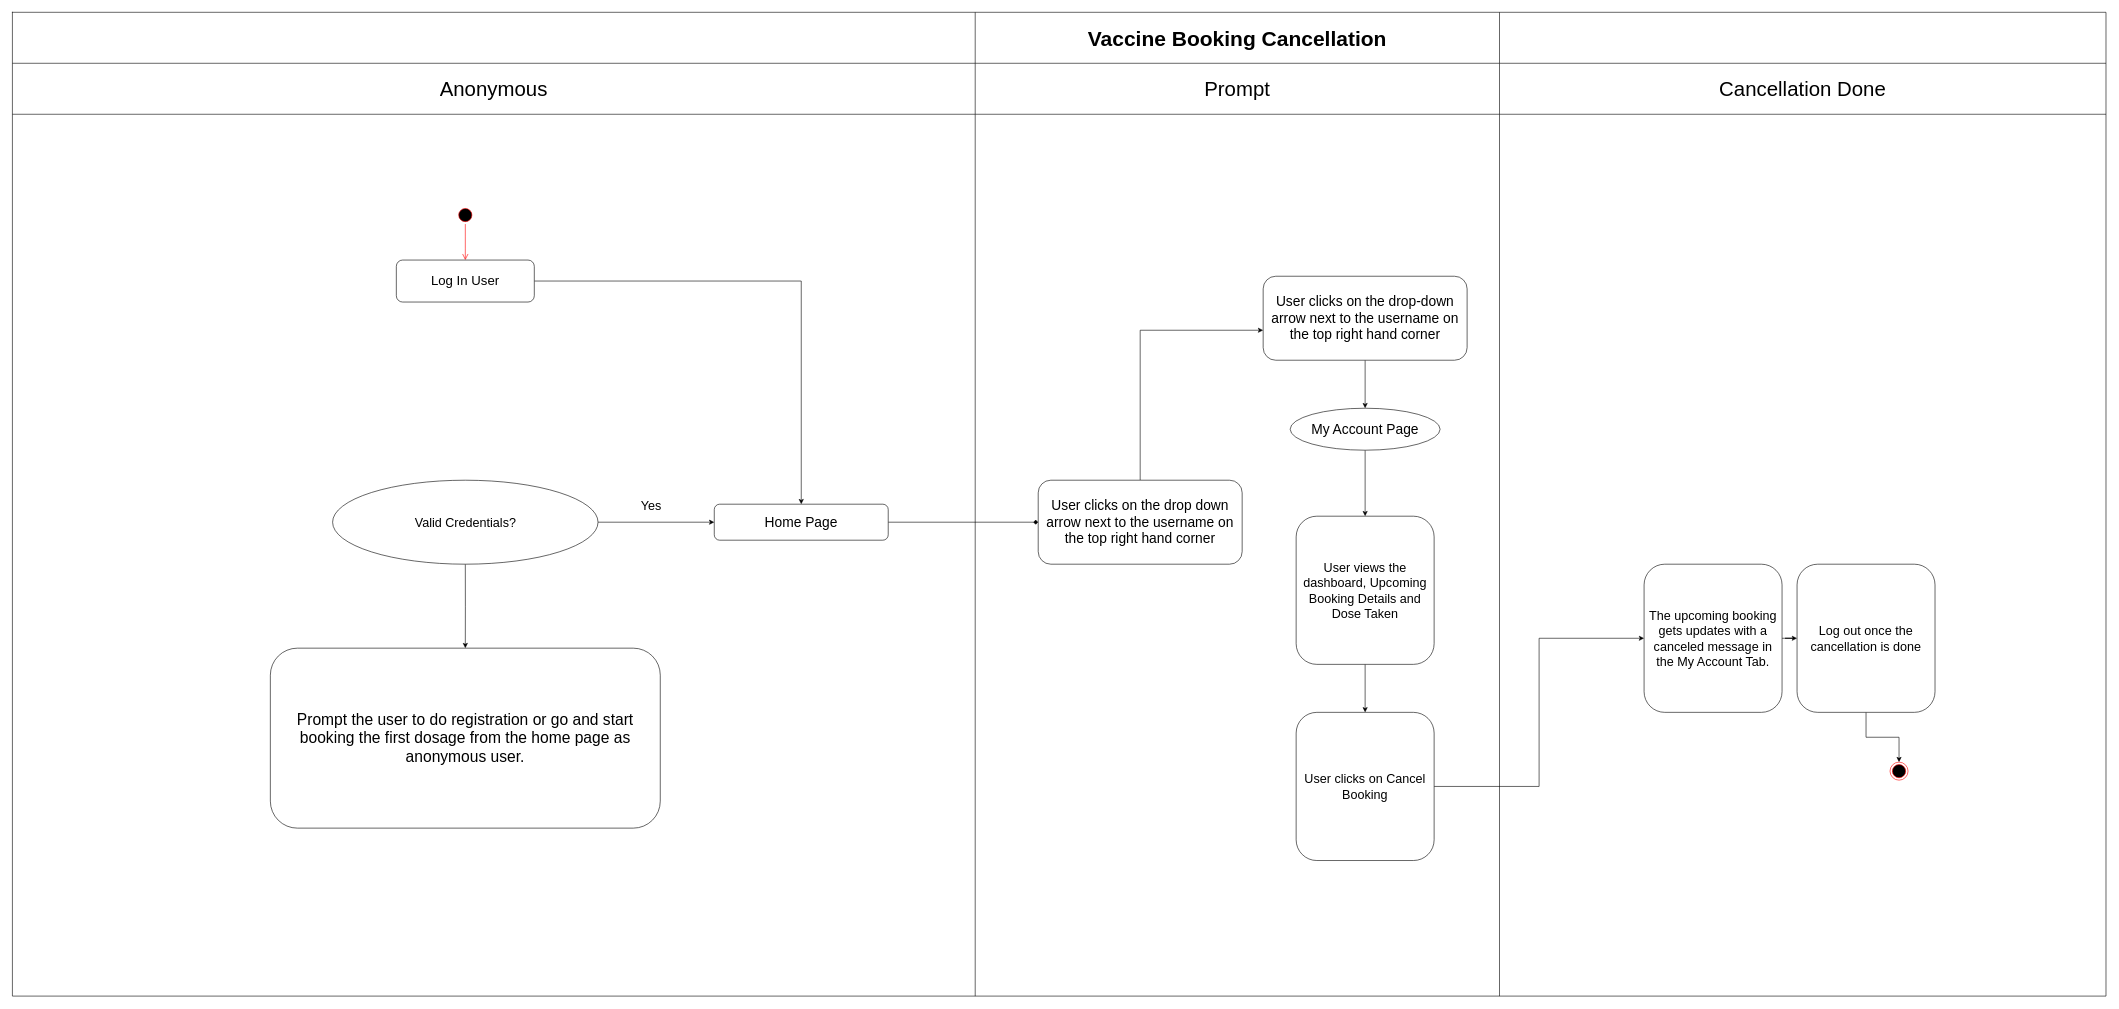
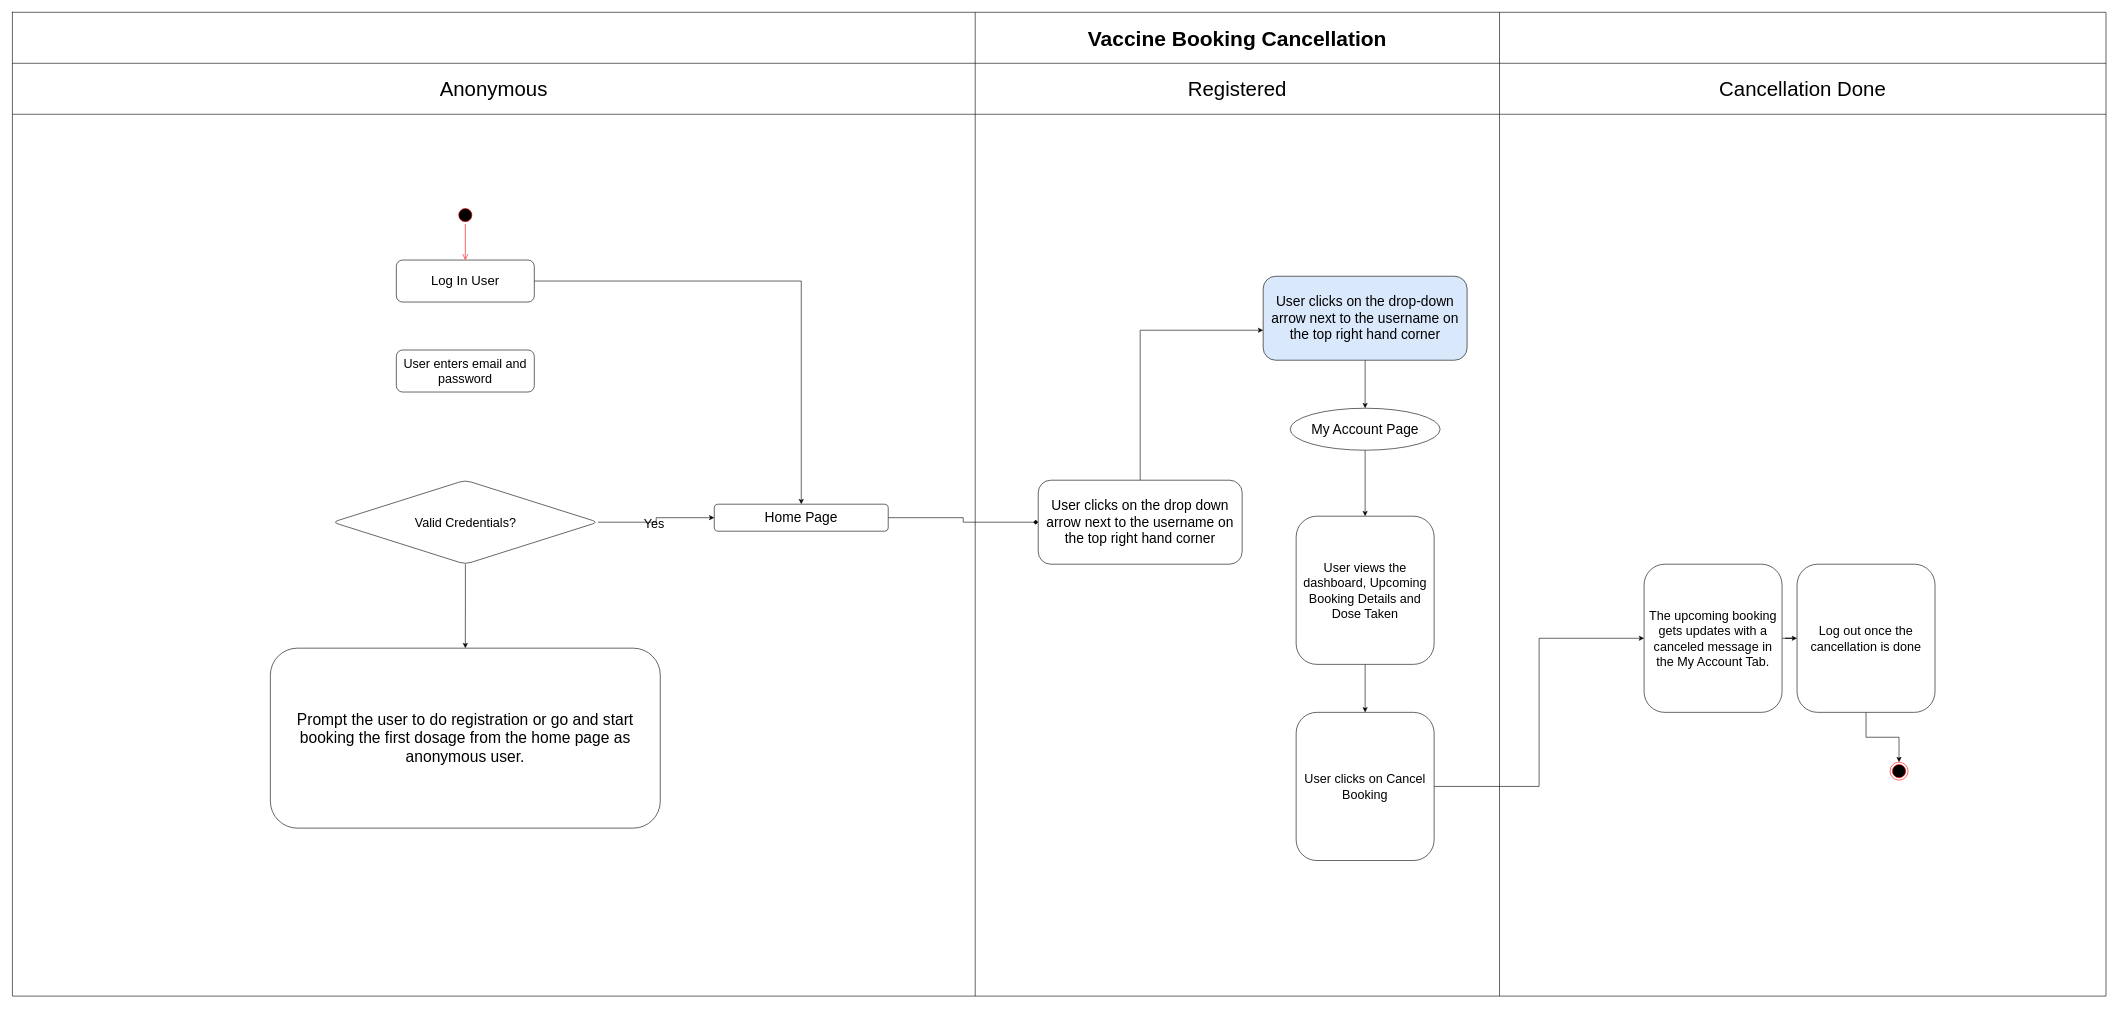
node "Prompt": label "Prompt" -> "Registered"
node "User clicks on the drop-down arrow next to the username on the top right hand corner": fillcolor #ffffff -> #dae8fc
node "User enters email and password": added
node "Yes": moved (651, 506) -> (654, 524)
node "Valid Credentials?": shape ellipse -> diamond
node "Home Page": size 174x36 -> 174x27
